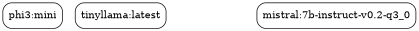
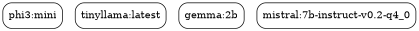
node "gemma:2b": added
node "mistral:7b-instruct-v0.2-q3_0": label "mistral:7b-instruct-v0.2-q3_0" -> "mistral:7b-instruct-v0.2-q4_0"
